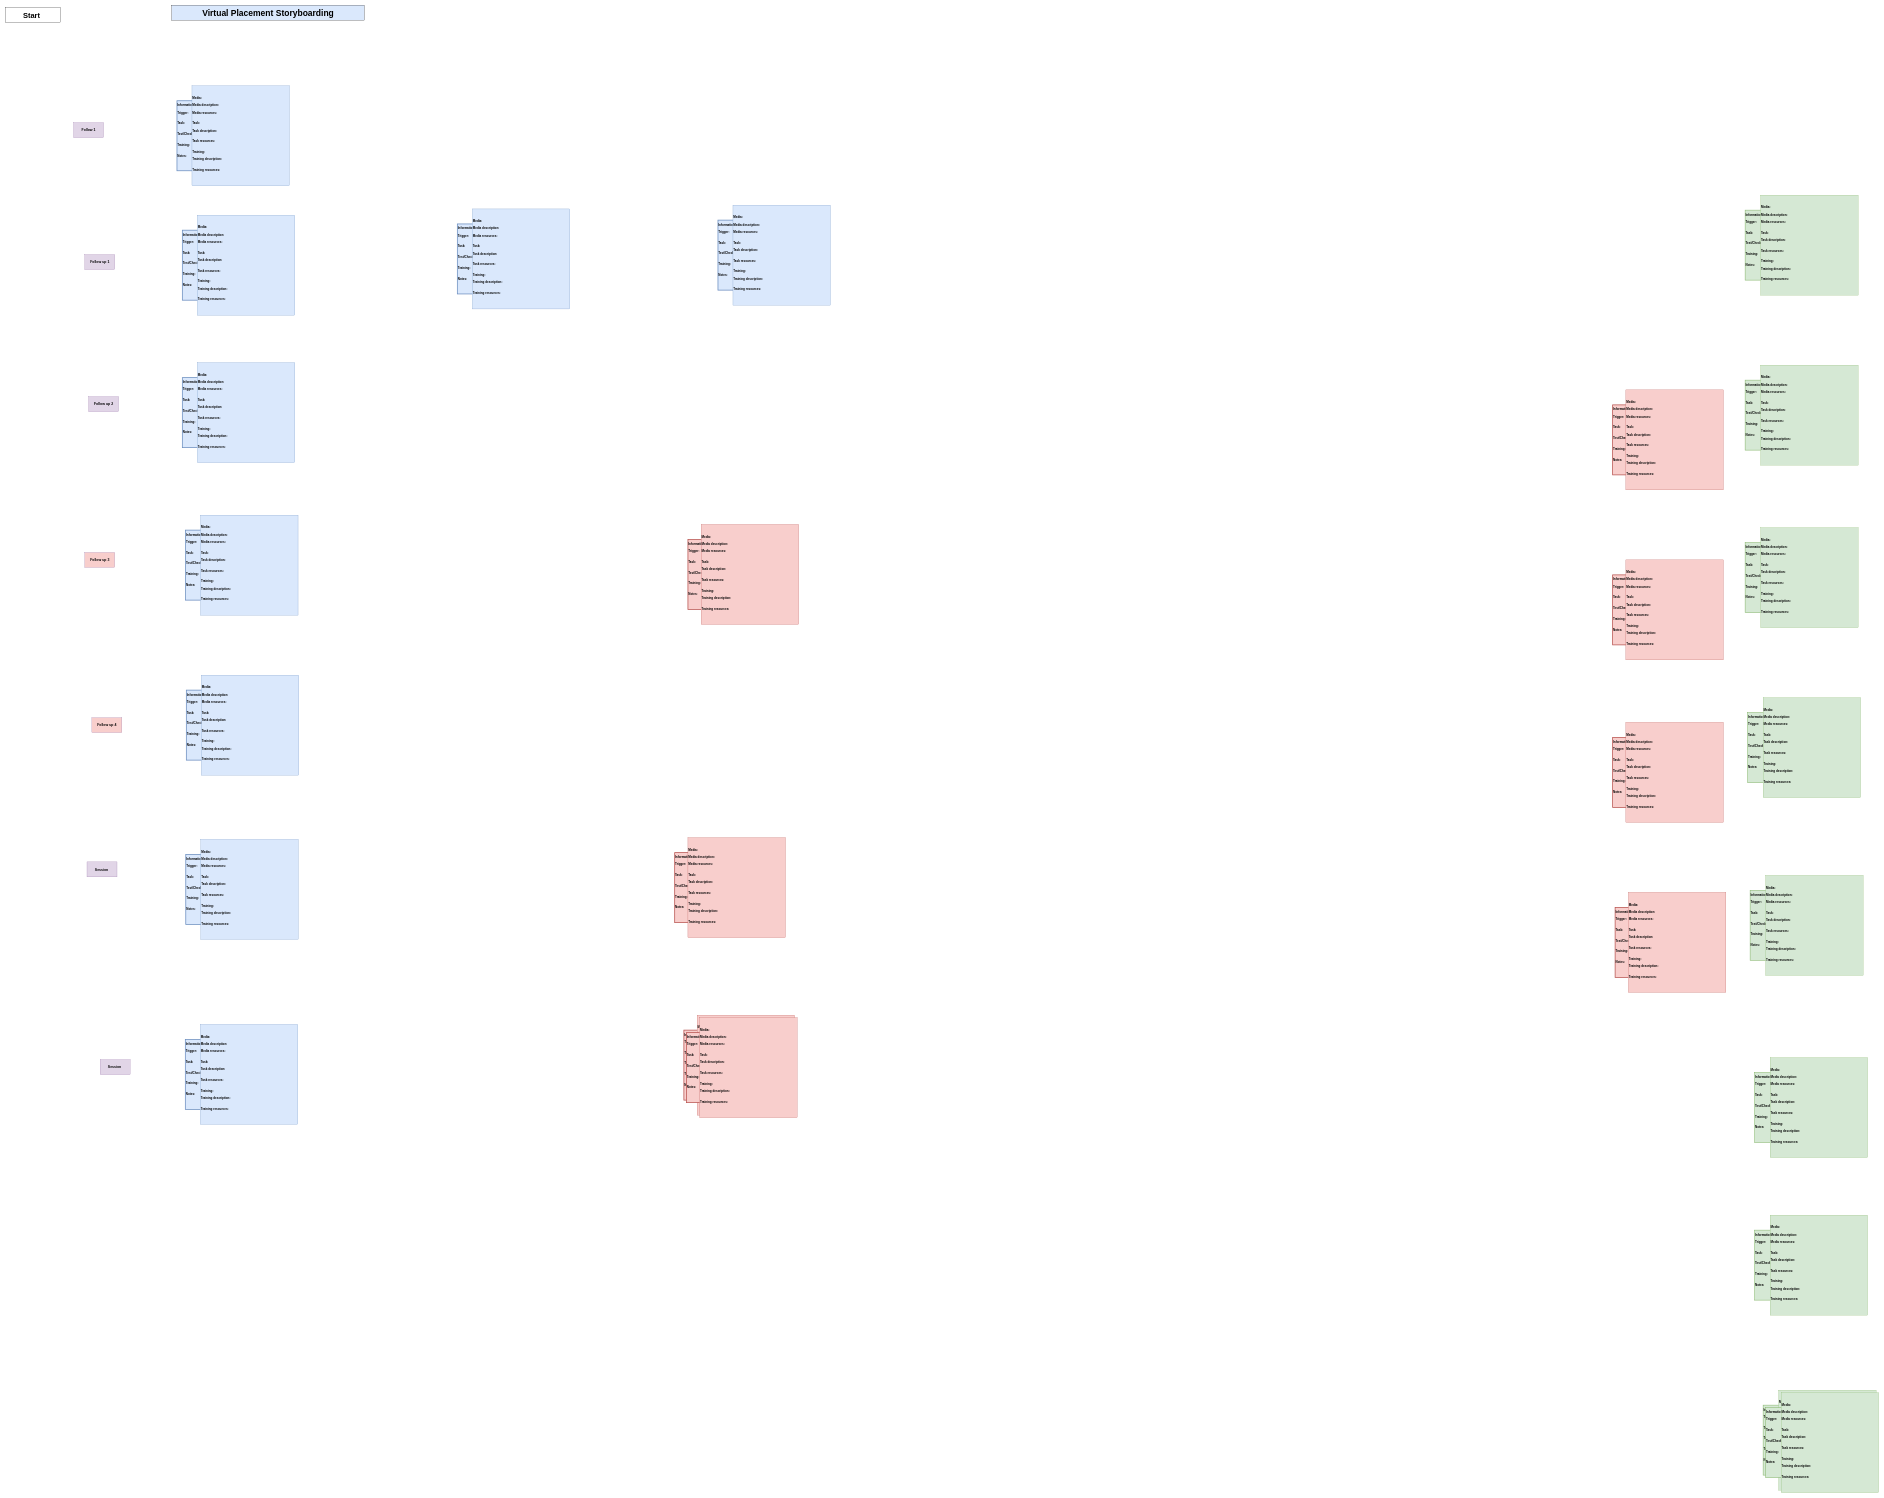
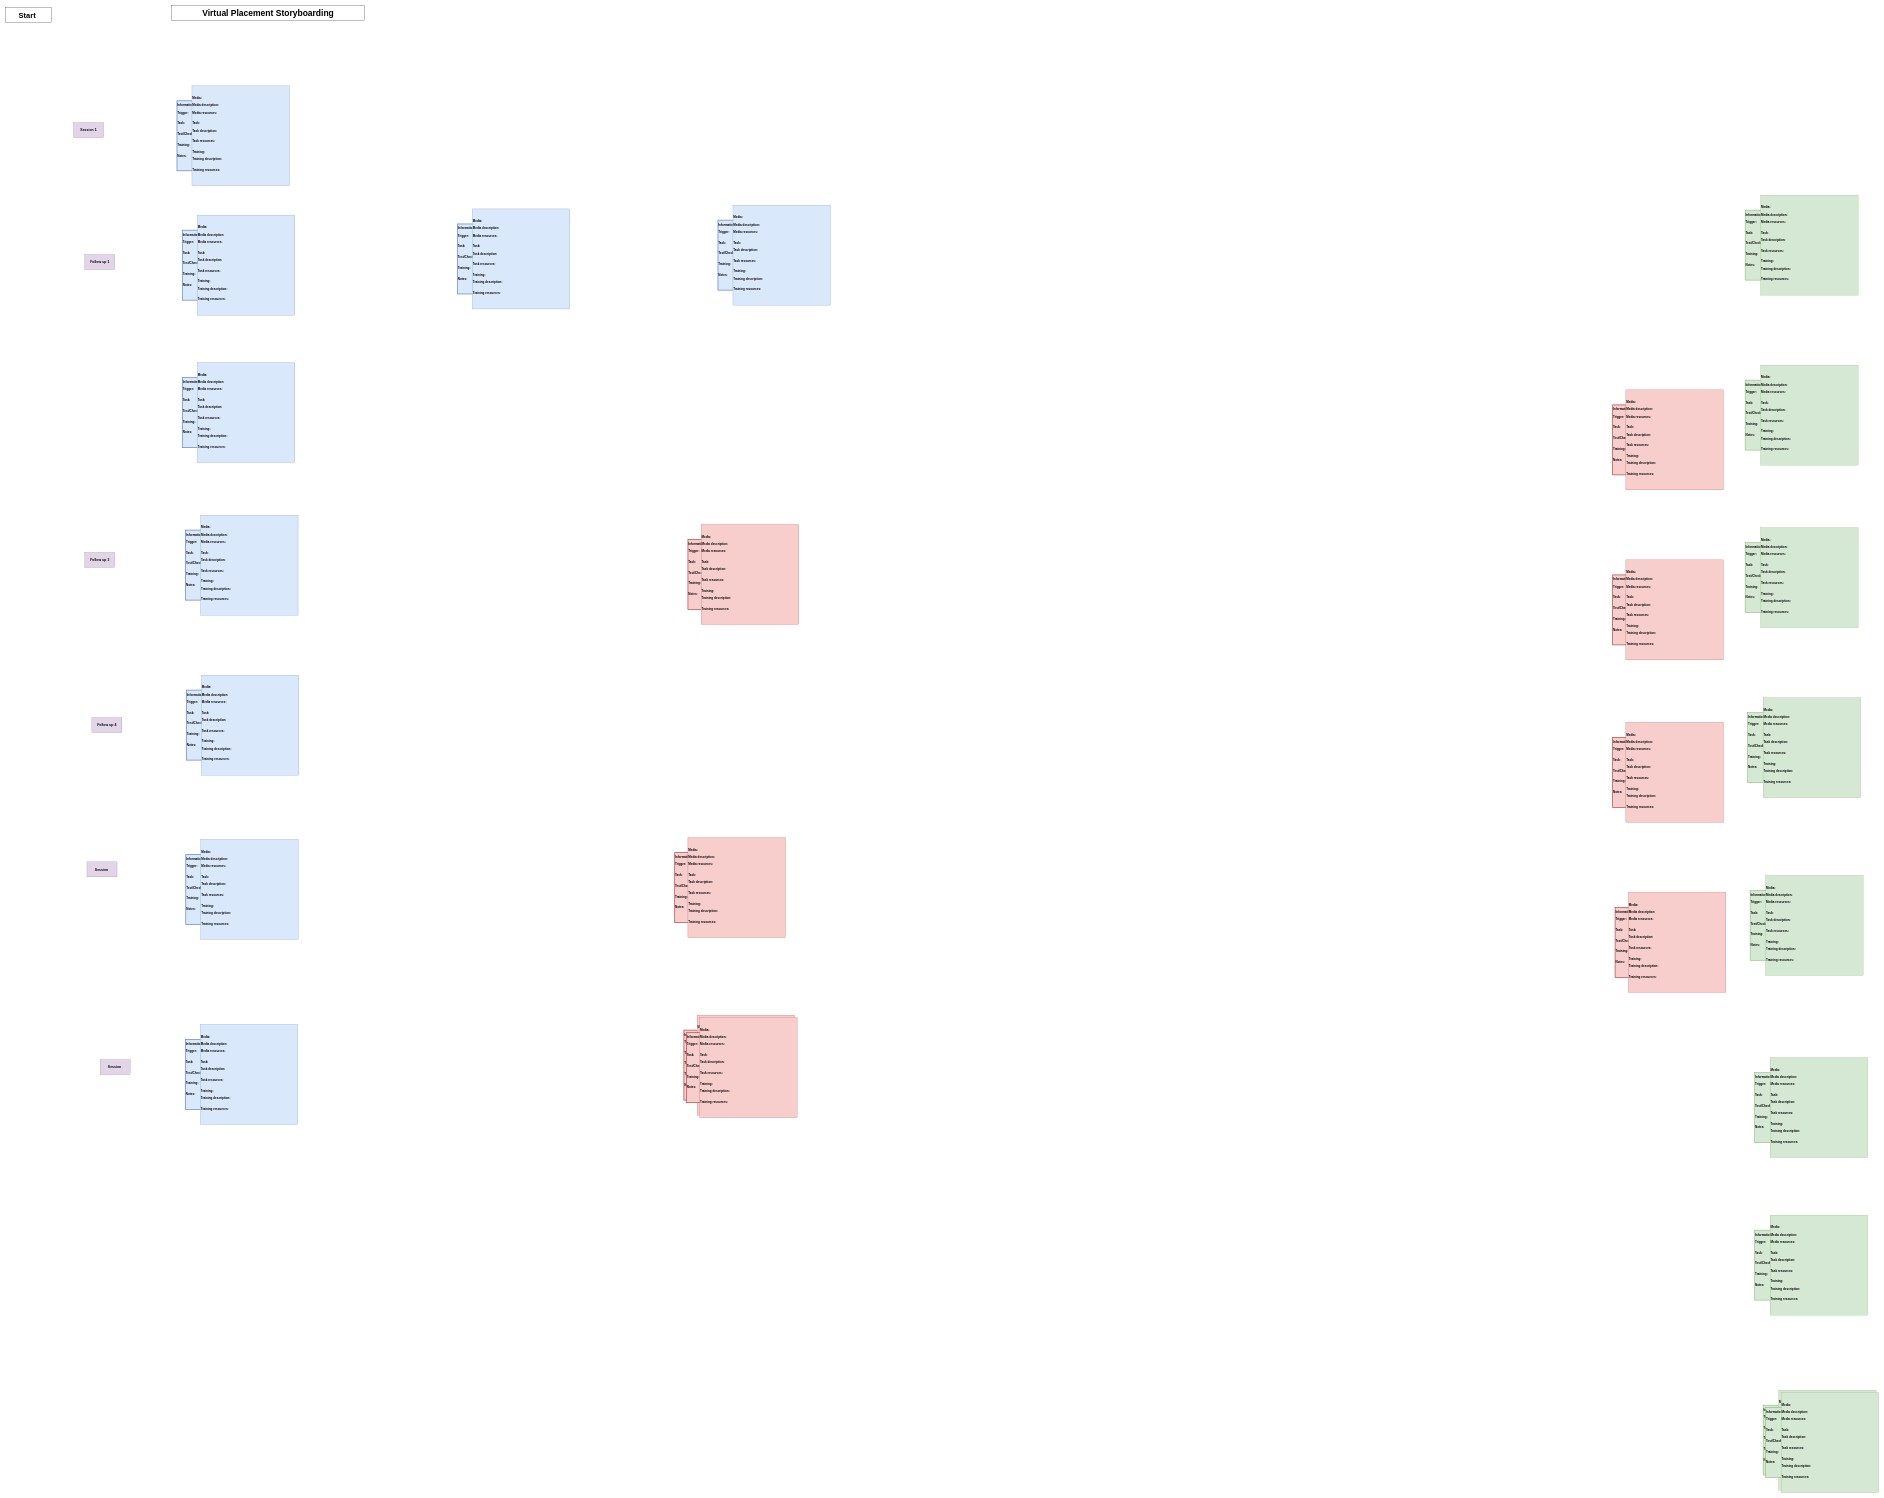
node "Virtual Placement Storyboarding": fillcolor #dae8fc -> #ffffff
node "Start": size 55x15 -> 46x15
node "Follow 1": label "Follow 1" -> "Session 1"
node "Follow up 2": removed
node "Follow up 3": fillcolor #f8cecc -> #e1d5e7
node "Follow up 4": fillcolor #f8cecc -> #e1d5e7
